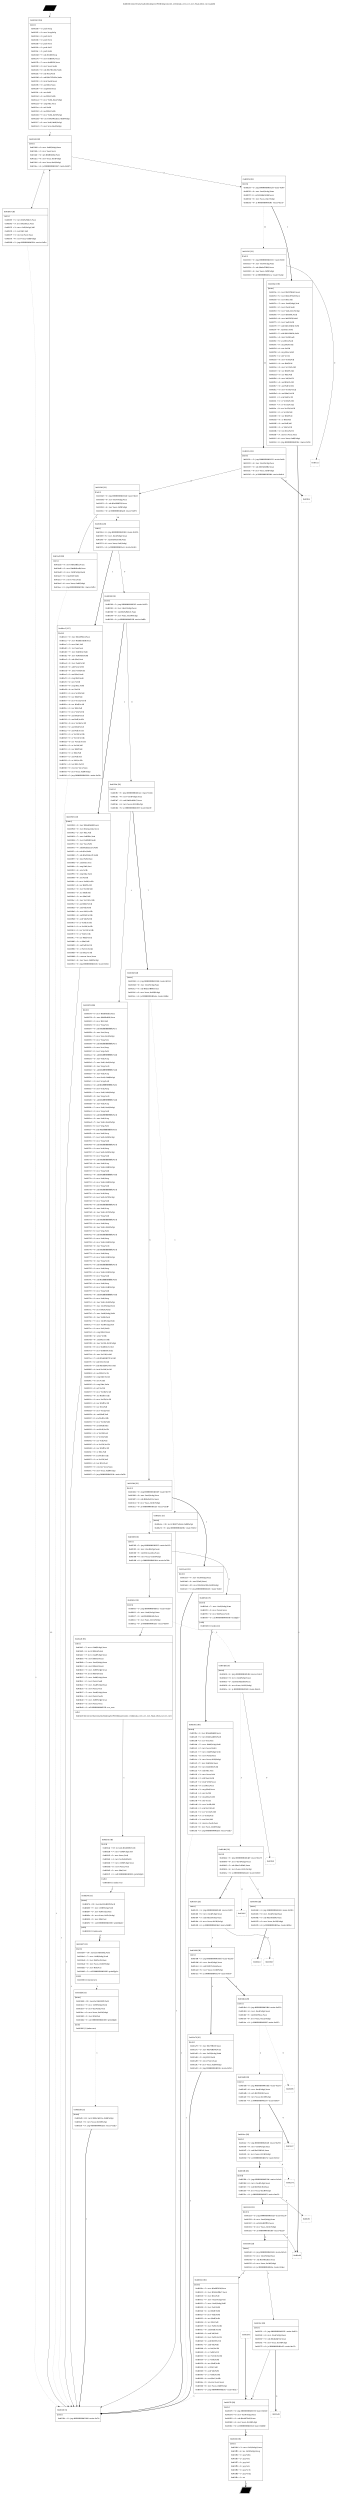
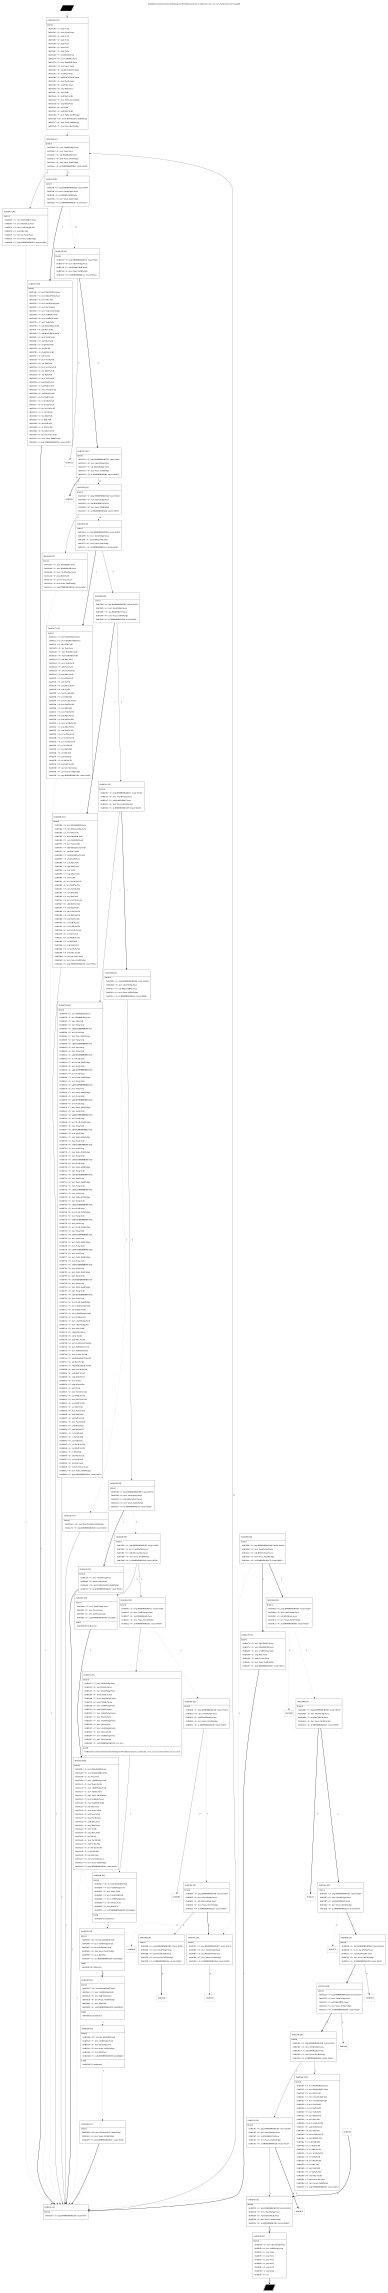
edge "0x401f4e [159]" -> "0x401e86": now "0x401f4e [159]" -> "0x40218c [5]"
edge "0x40147c [28]" -> "0x401498 [28]": reversed
